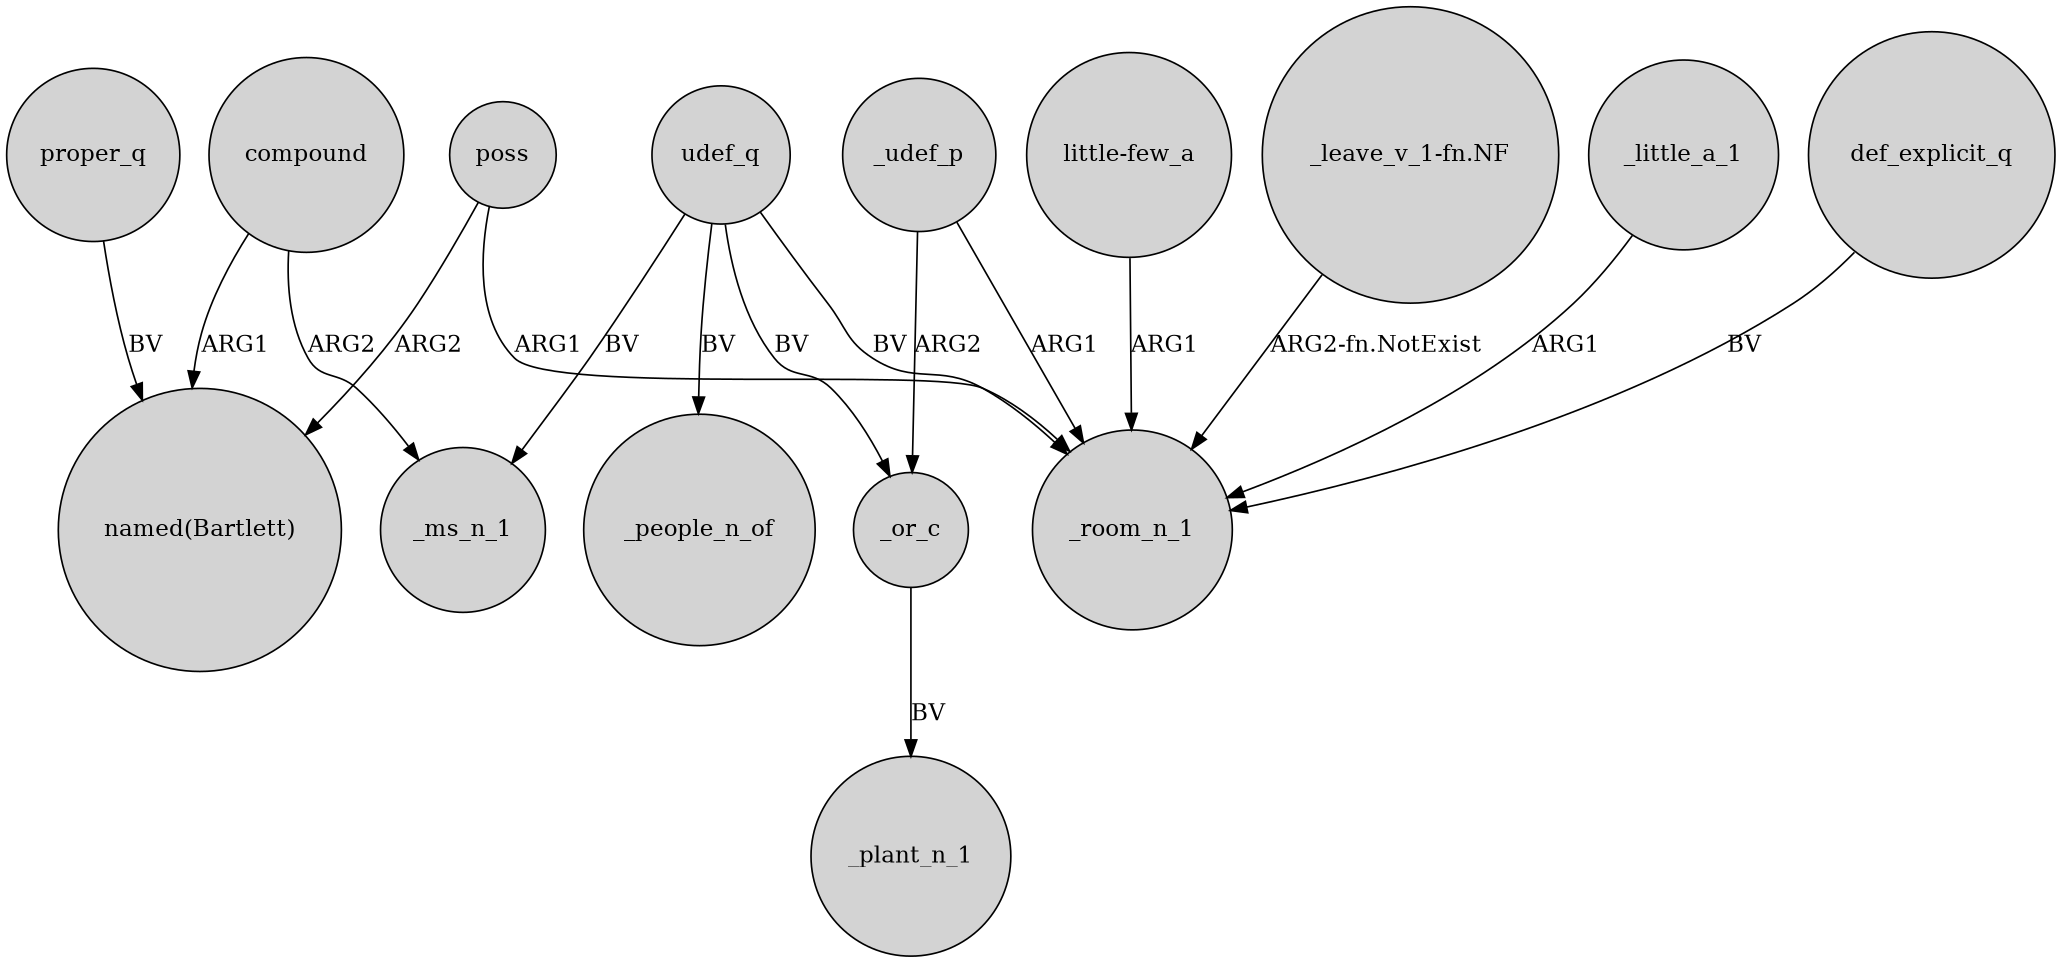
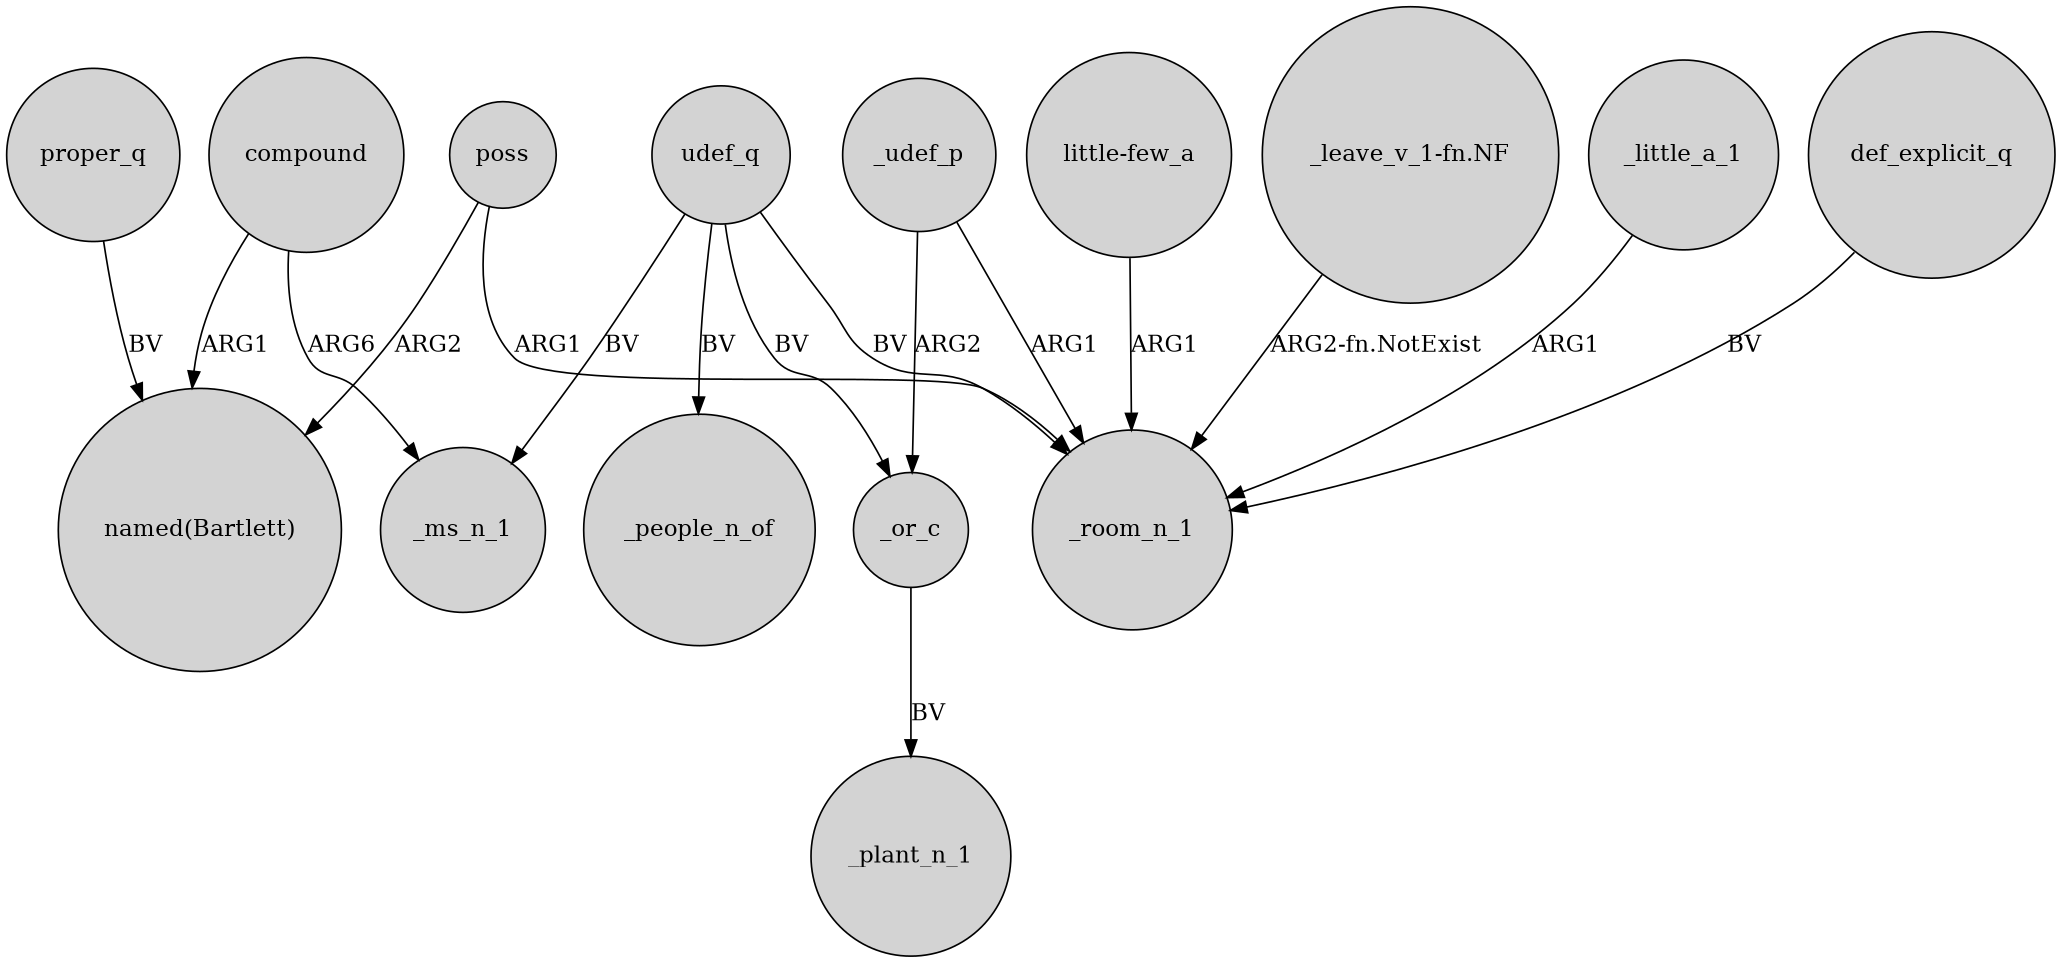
edge "compound" -> "_ms_n_1": label "ARG2" -> "ARG6"
